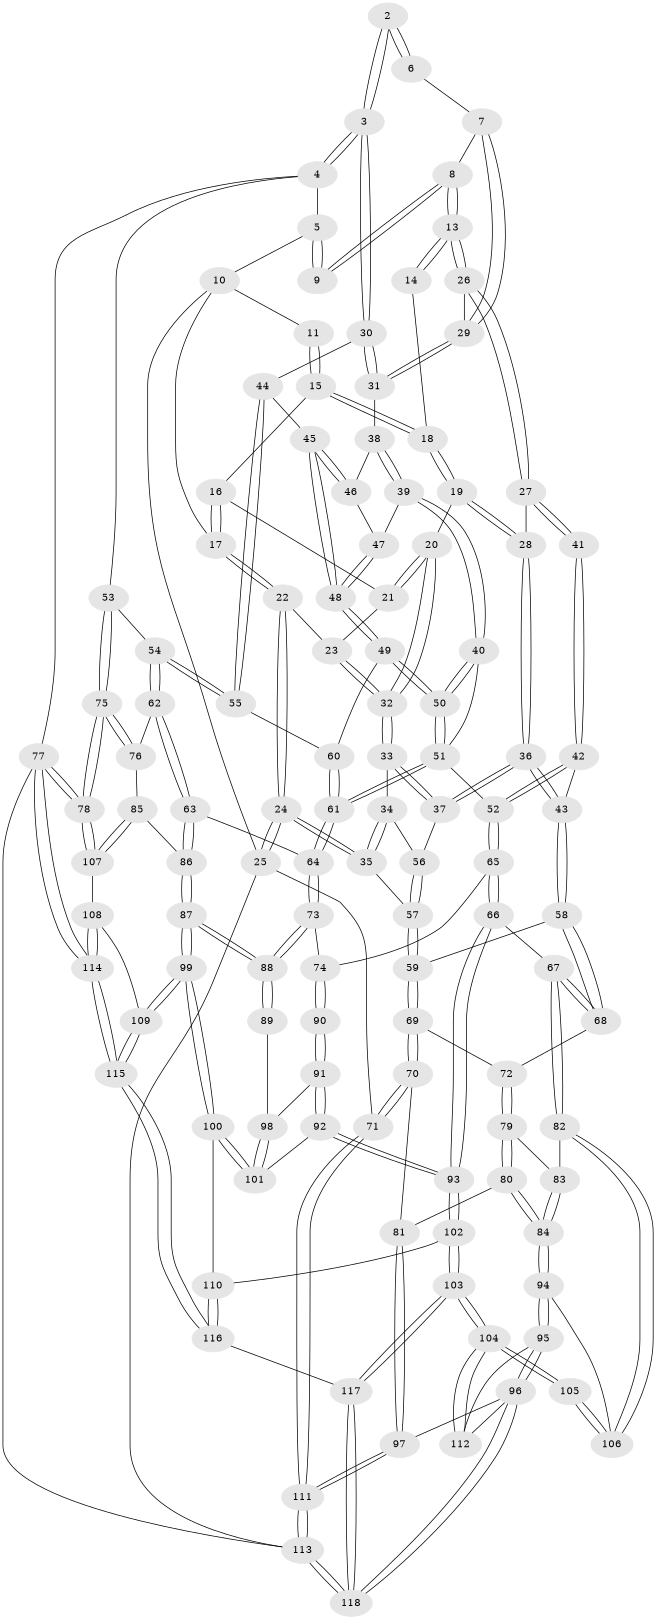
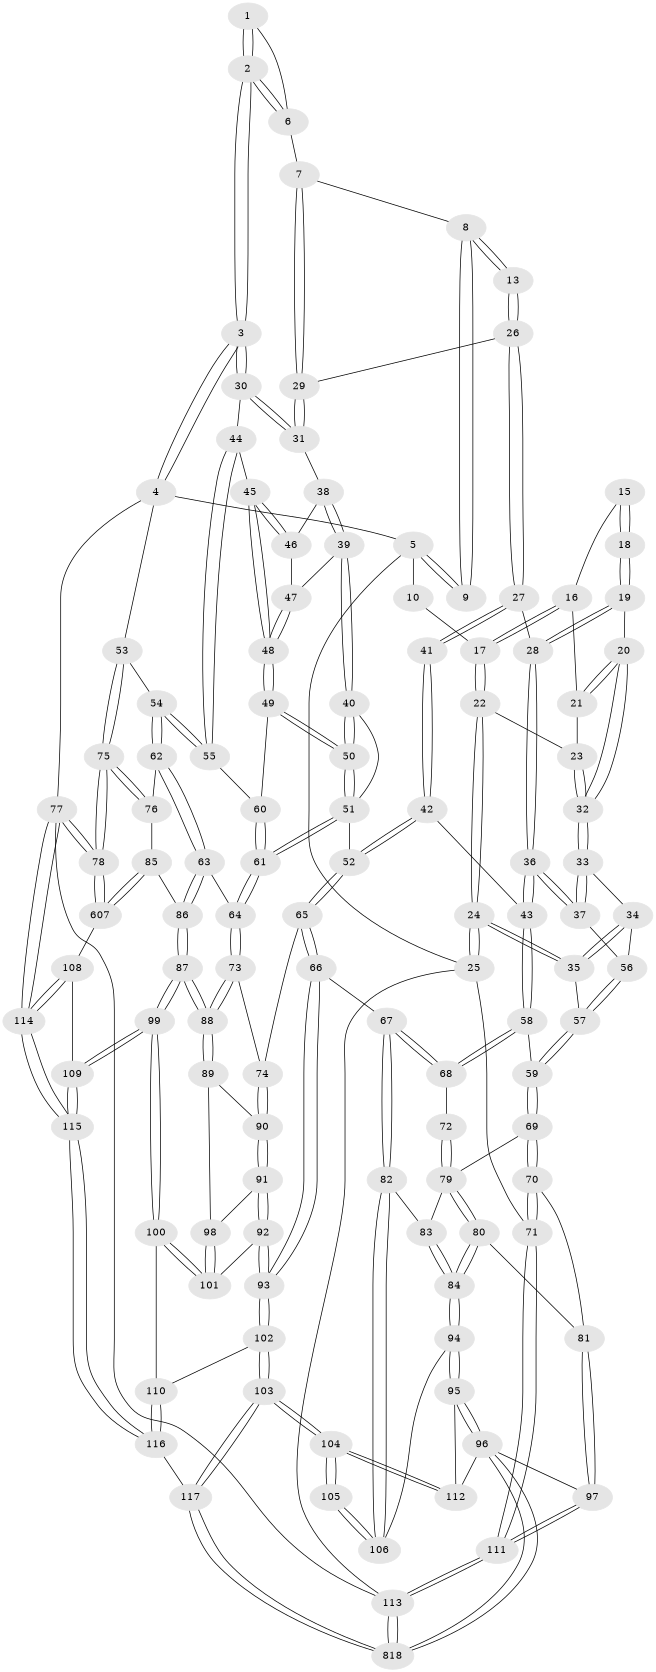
node "1": added
node "14": removed
node "11": removed
edge "10" -- "25": now "5" -- "25"
node "107": label "107" -> "607"
edge "69" -- "72": now "69" -- "79"
edge "89" -- "90": added
node "118": label "118" -> "818"
